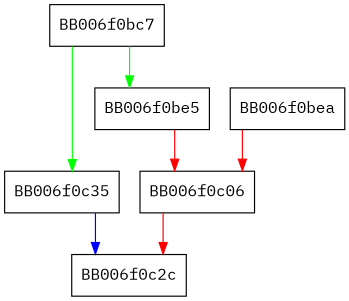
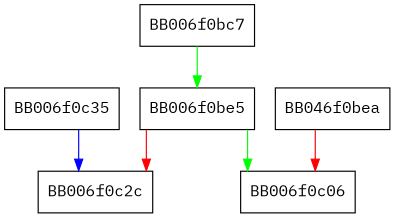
edge "BB006f0bc7" -> "BB006f0c35": removed
node "BB006f0bea": label "BB006f0bea" -> "BB046f0bea"
edge "BB006f0be5" -> "BB006f0c06": color red -> green
edge "BB006f0c06" -> "BB006f0c2c": now "BB006f0be5" -> "BB006f0c2c"
